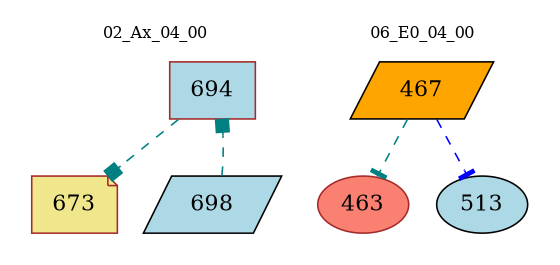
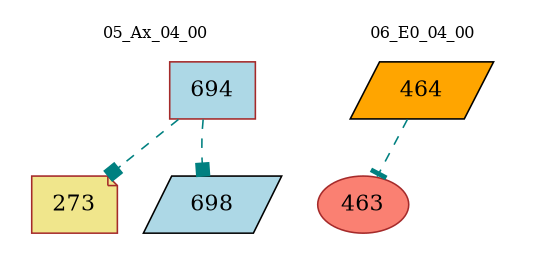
cluster "02_Ax_04_00": label "02_Ax_04_00" -> "05_Ax_04_00"
node "467": label "467" -> "464"
edge "698" -> "694": reversed
node "673": label "673" -> "273"
node "513": removed
